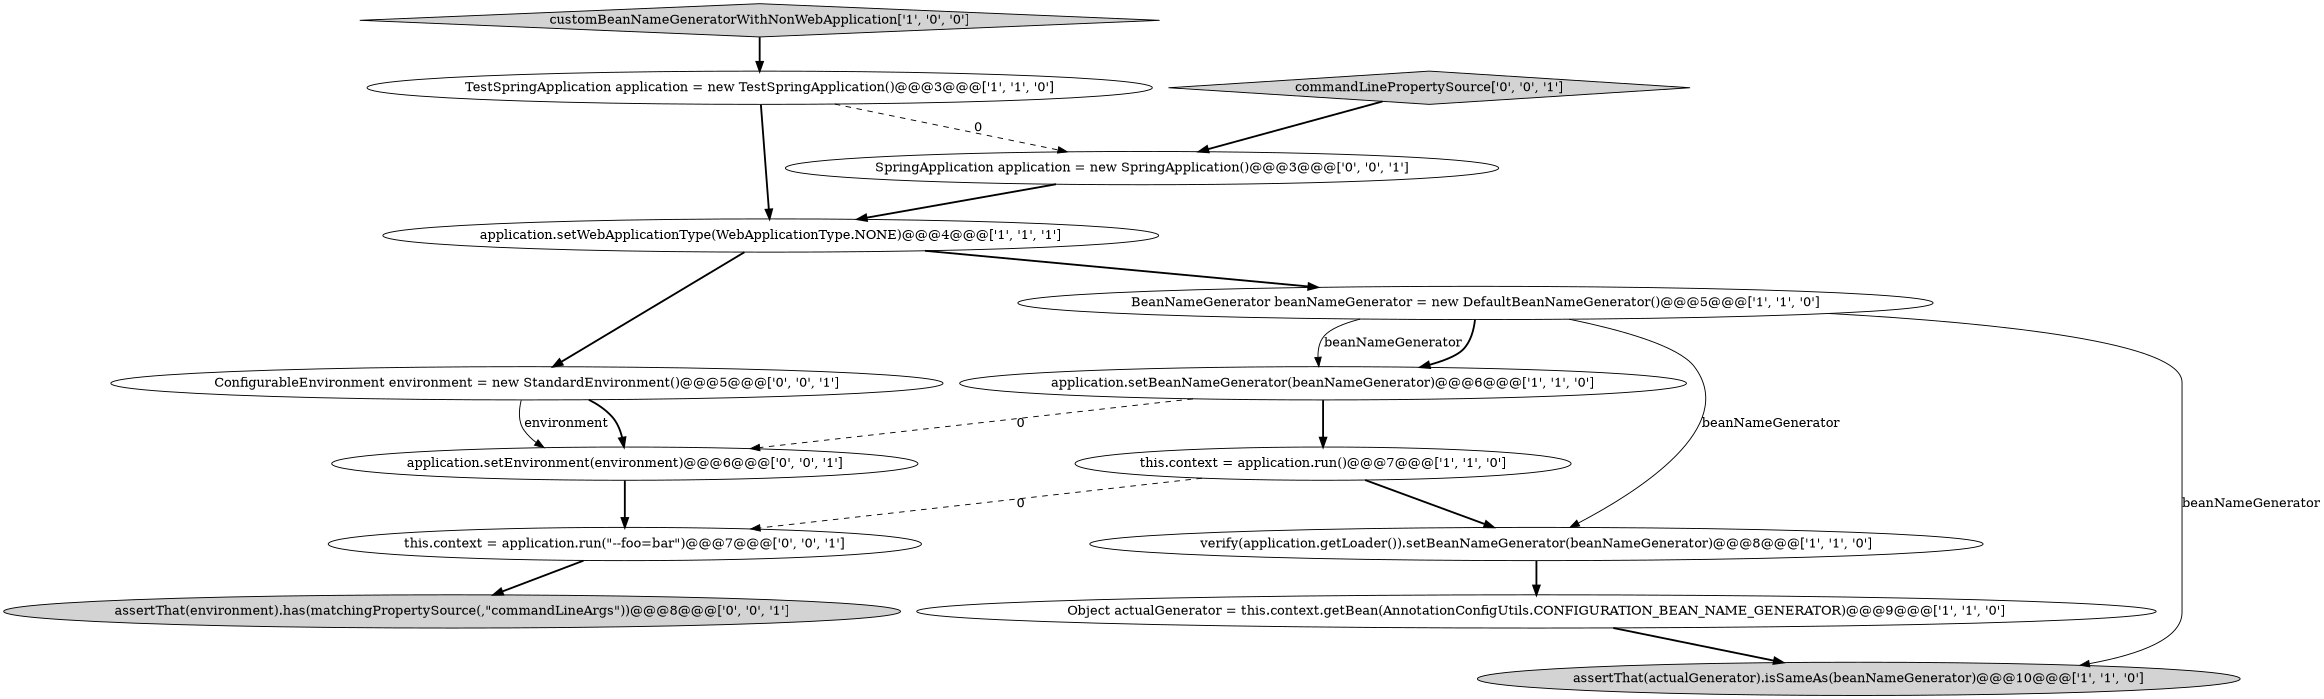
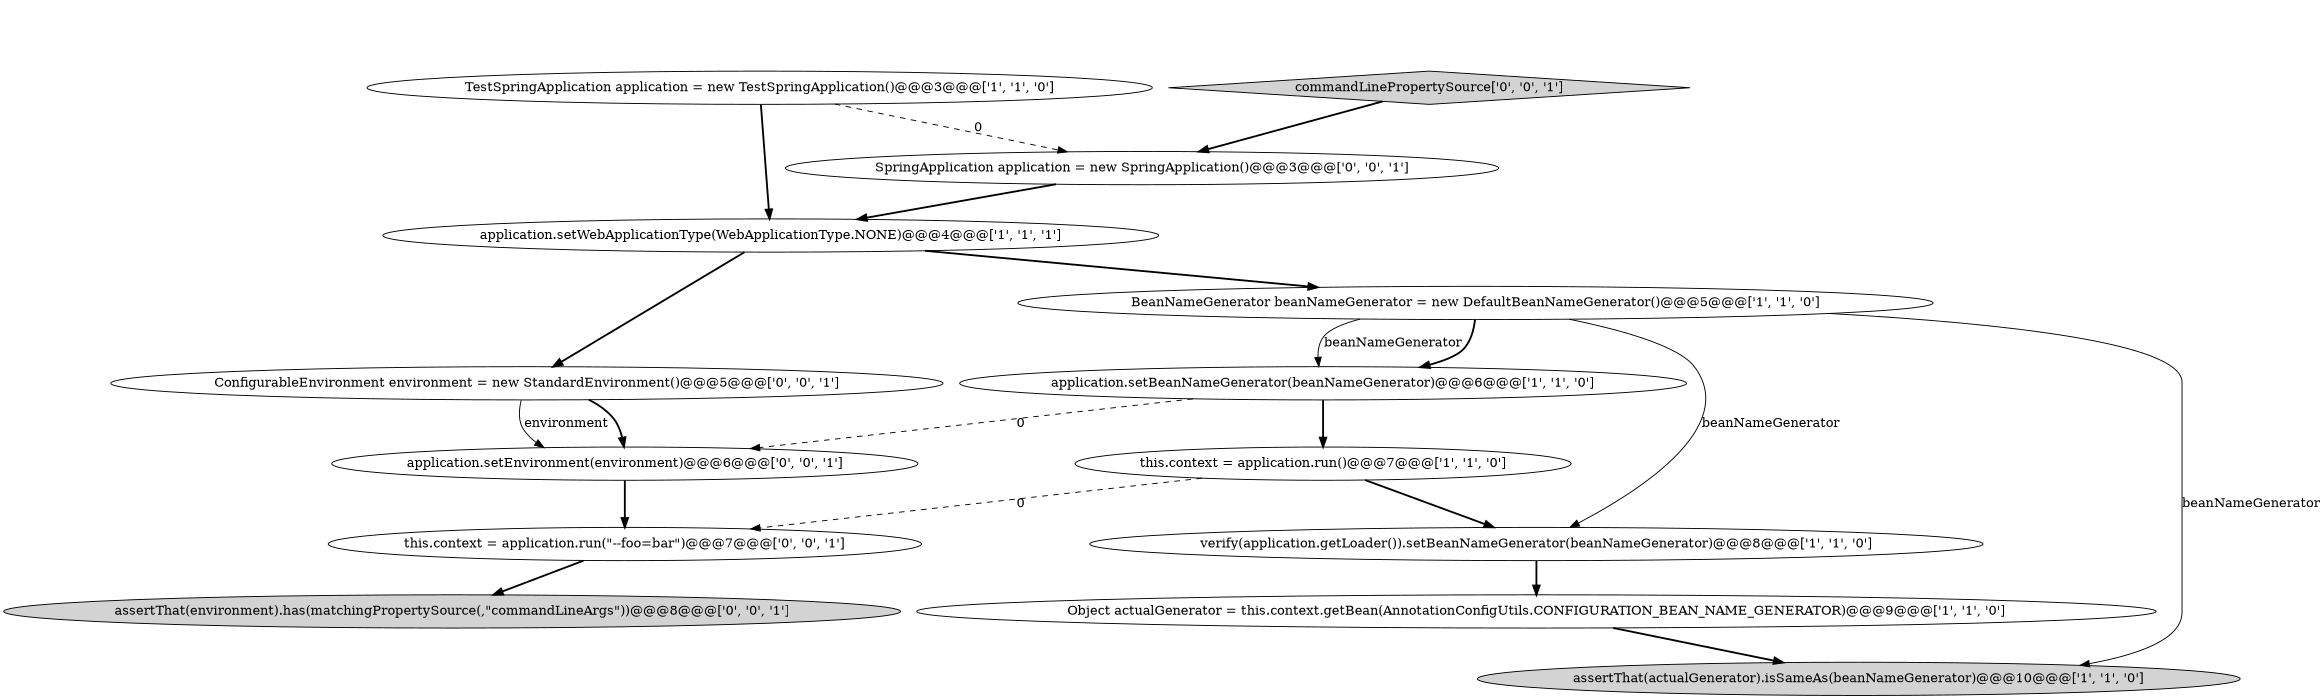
node "customBeanNameGeneratorWithNonWebApplication['1', '0', '0']": removed
